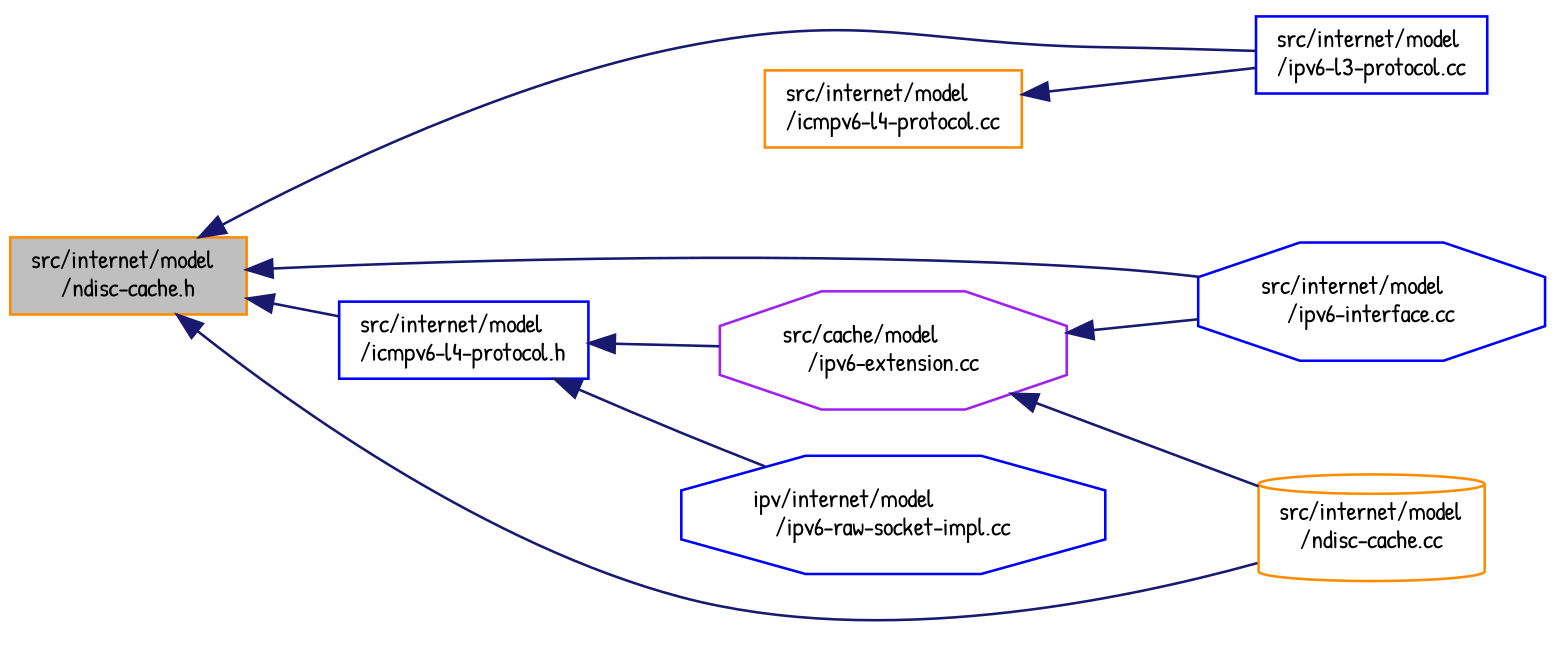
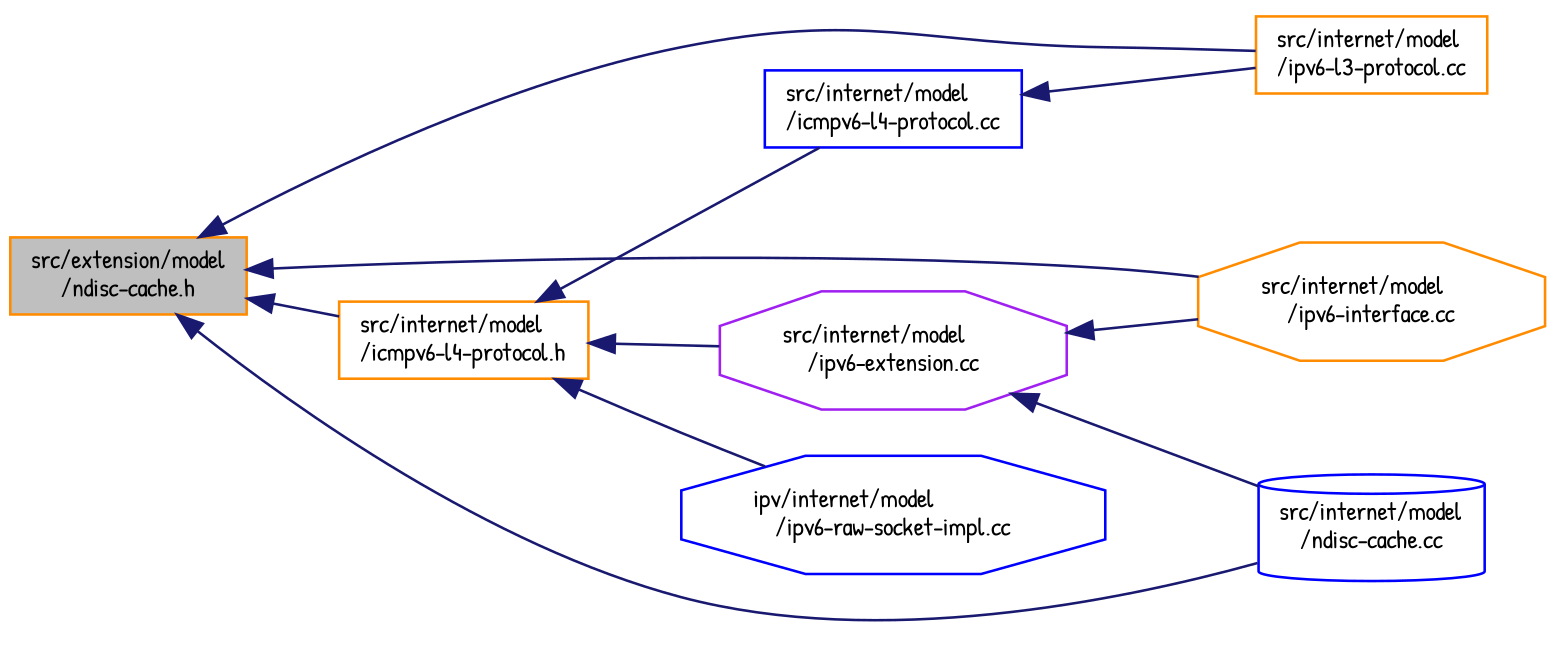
node "src/internet/model /ipv6-l3-protocol.cc": color blue -> darkorange
node "src/internet/model /icmpv6-l4-protocol.cc": color darkorange -> blue
edge "src/internet/model /icmpv6-l4-protocol.cc" -> "src/internet/model /icmpv6-l4-protocol.h": added
node "src/internet/model /ndisc-cache.h": label "src/internet/model /ndisc-cache.h" -> "src/extension/model /ndisc-cache.h"
node "src/internet/model /ipv6-interface.cc": color blue -> darkorange
node "src/internet/model /icmpv6-l4-protocol.h": color blue -> darkorange
node "src/cache/model /ipv6-extension.cc": label "src/cache/model /ipv6-extension.cc" -> "src/internet/model /ipv6-extension.cc"
node "src/internet/model /ndisc-cache.cc": color darkorange -> blue
